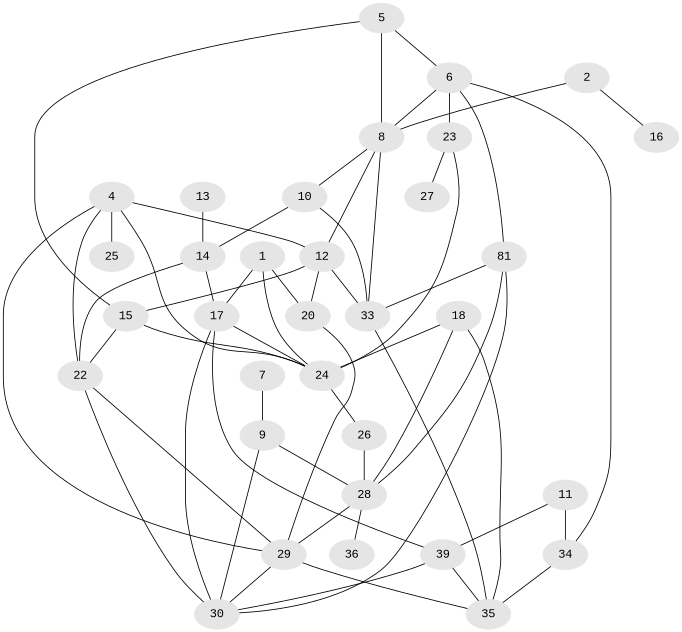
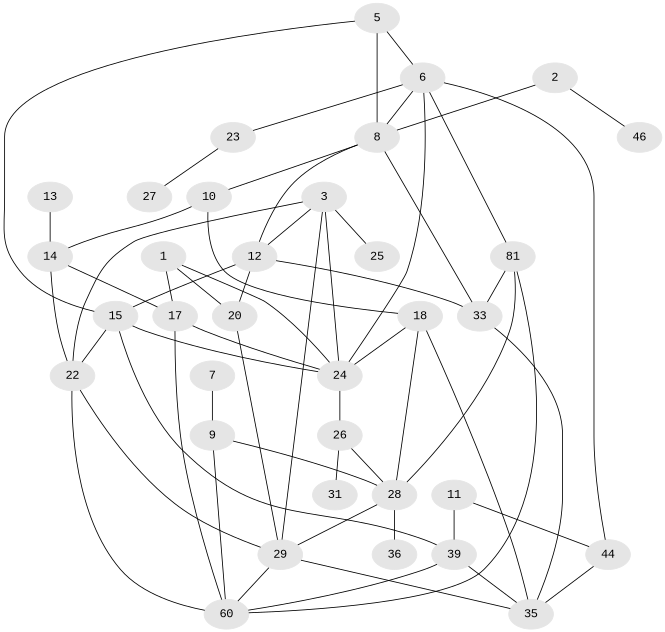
node "16": label "16" -> "46"
node "4": label "4" -> "3"
edge "10" -- "33": now "10" -- "18"
edge "23" -- "24": now "6" -- "24"
edge "17" -- "39": now "15" -- "39"
node "31": added
node "34": label "34" -> "44"
node "30": label "30" -> "60"
